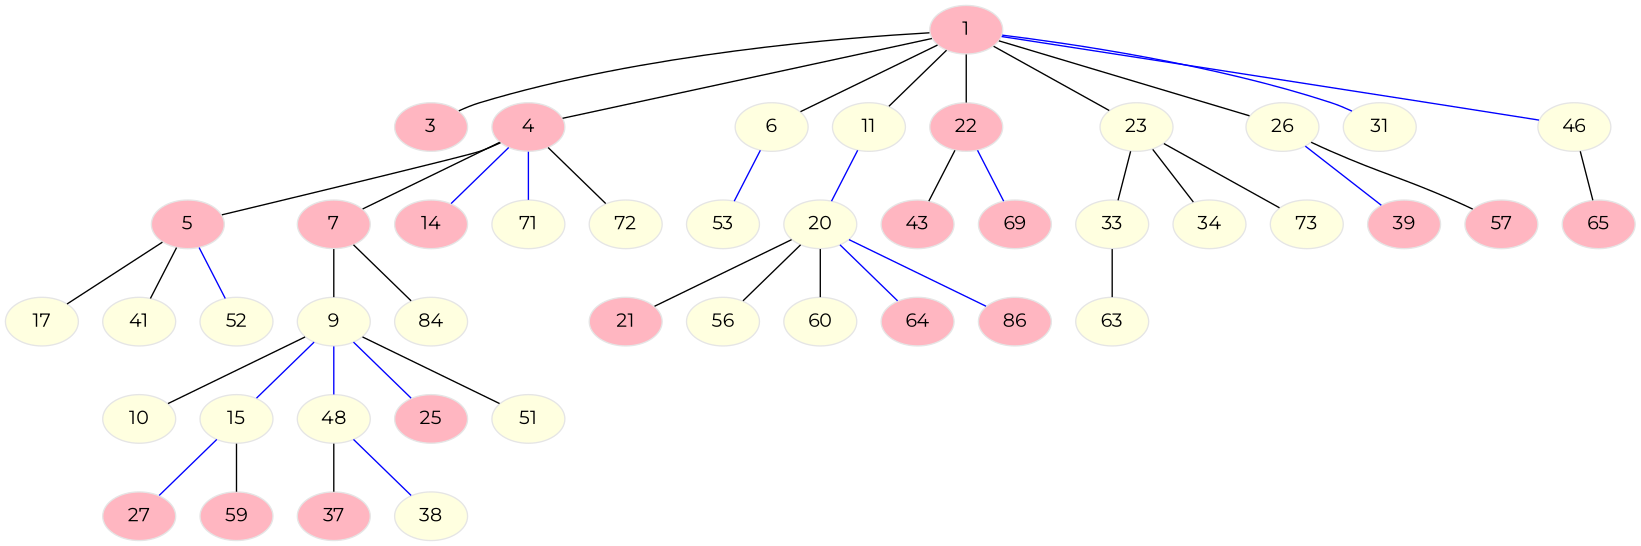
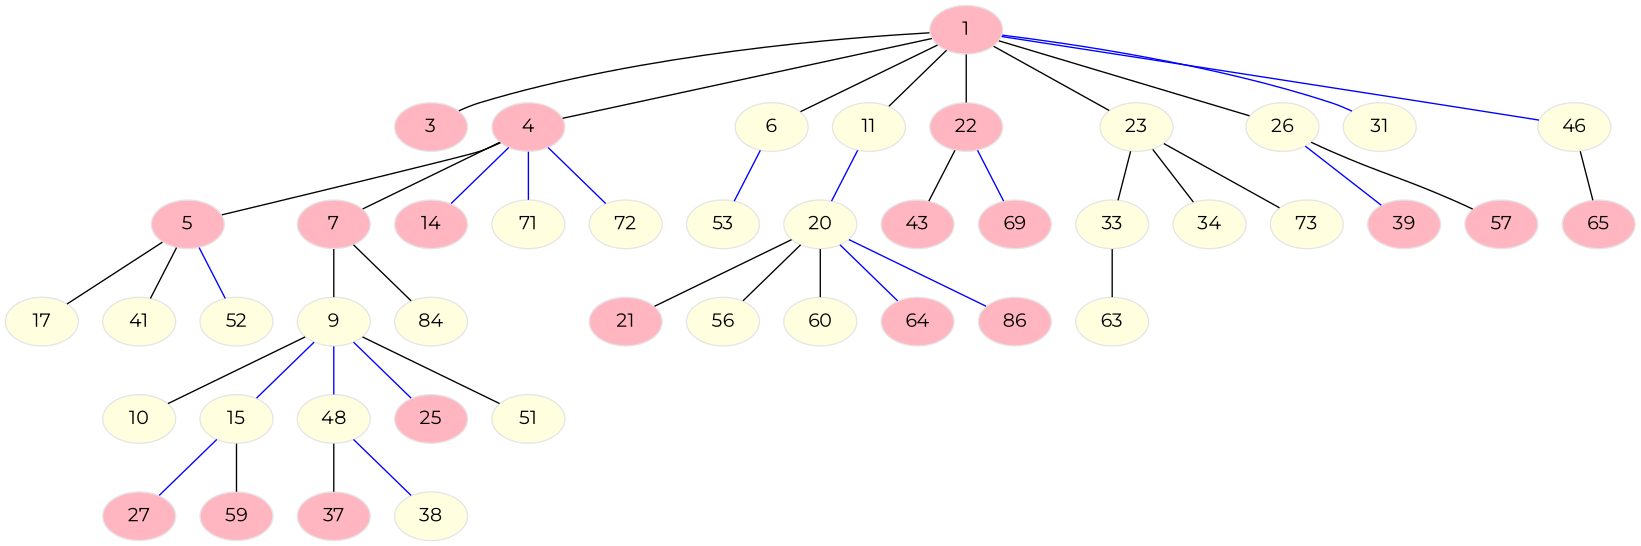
edge "4" -- "72": color black -> blue
